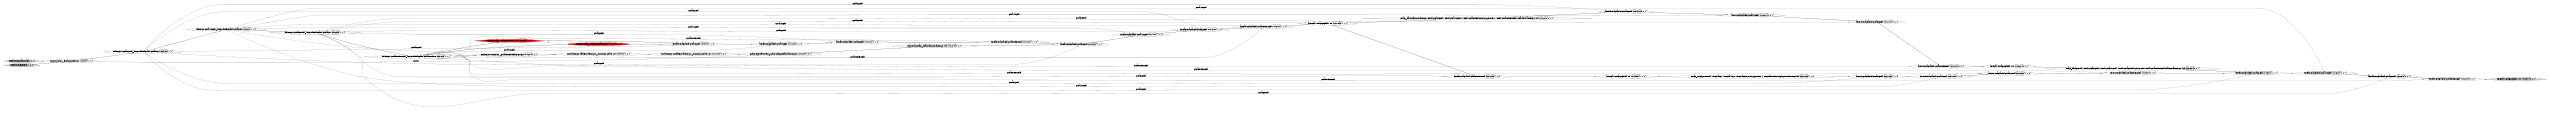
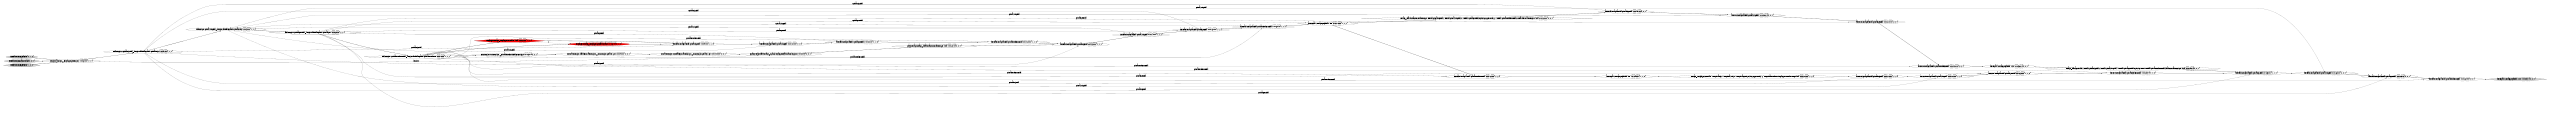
node "testFieldPresenceByReflection['0', '1', '0']": added
